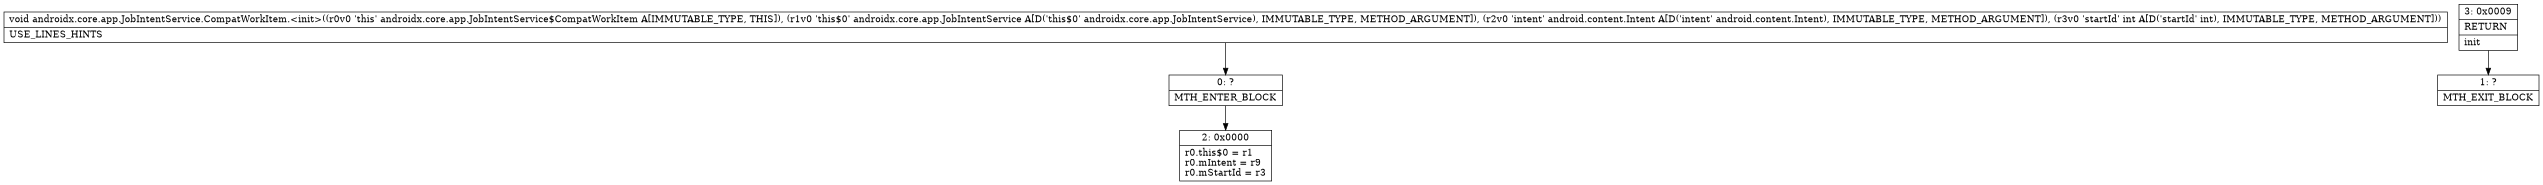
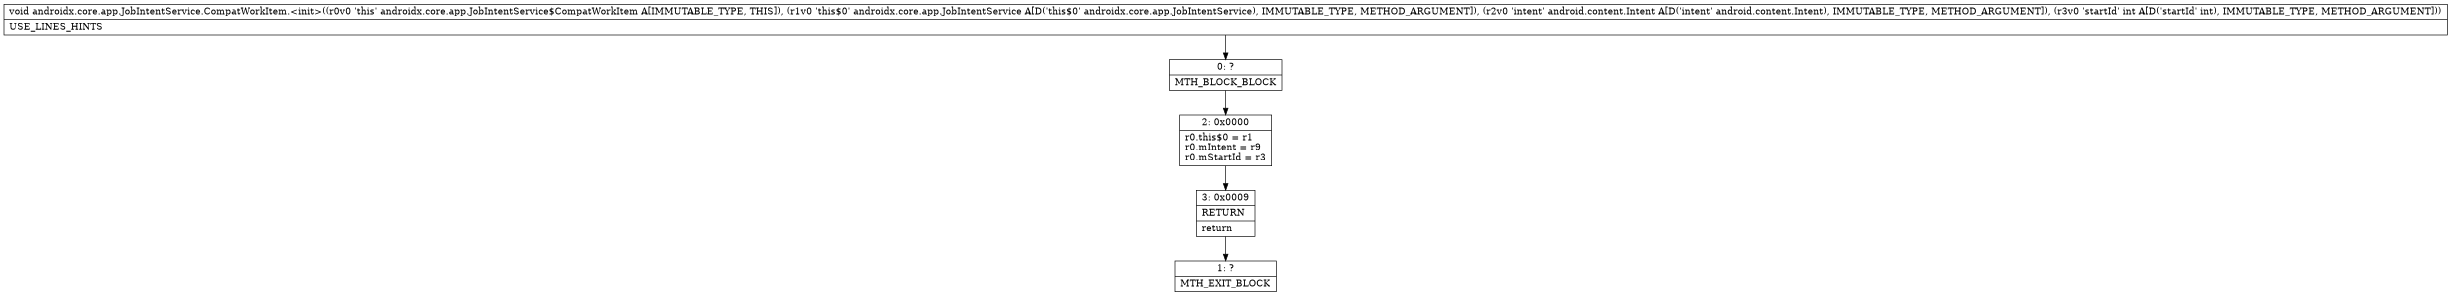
node "3: 0x0009": text "init" -> "return"
node "0: ?": text "MTH_ENTER_BLOCK" -> "MTH_BLOCK_BLOCK"
edge "2: 0x0000" -> "3: 0x0009": added
